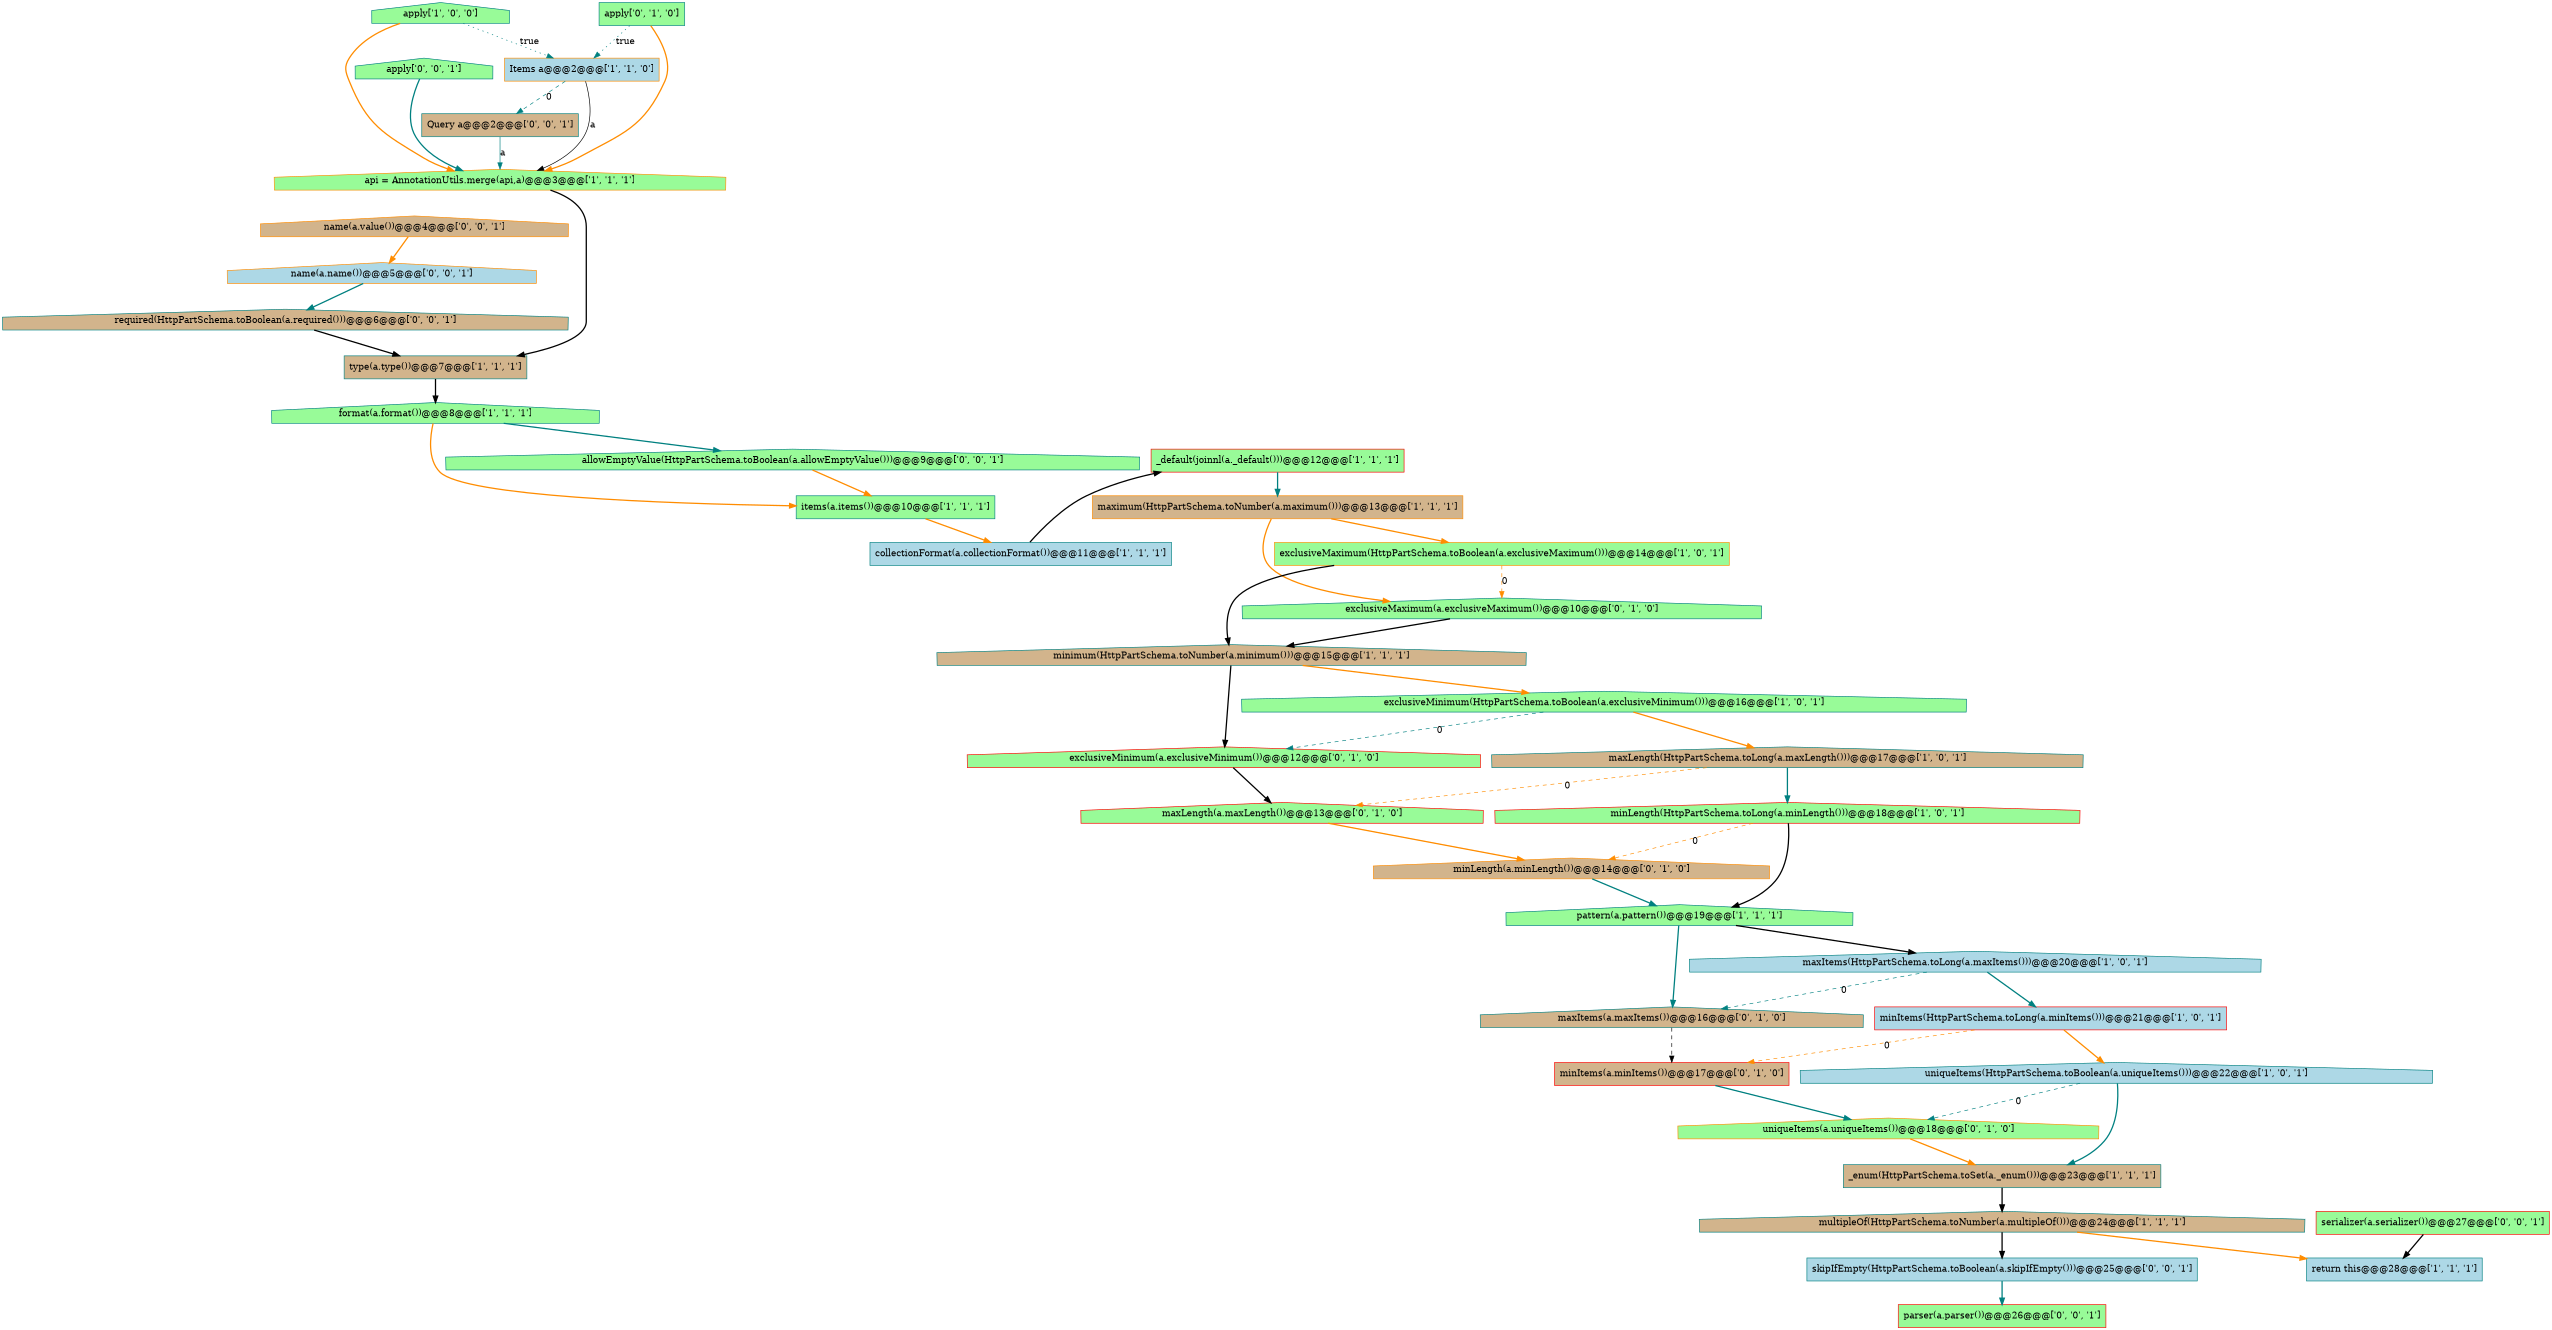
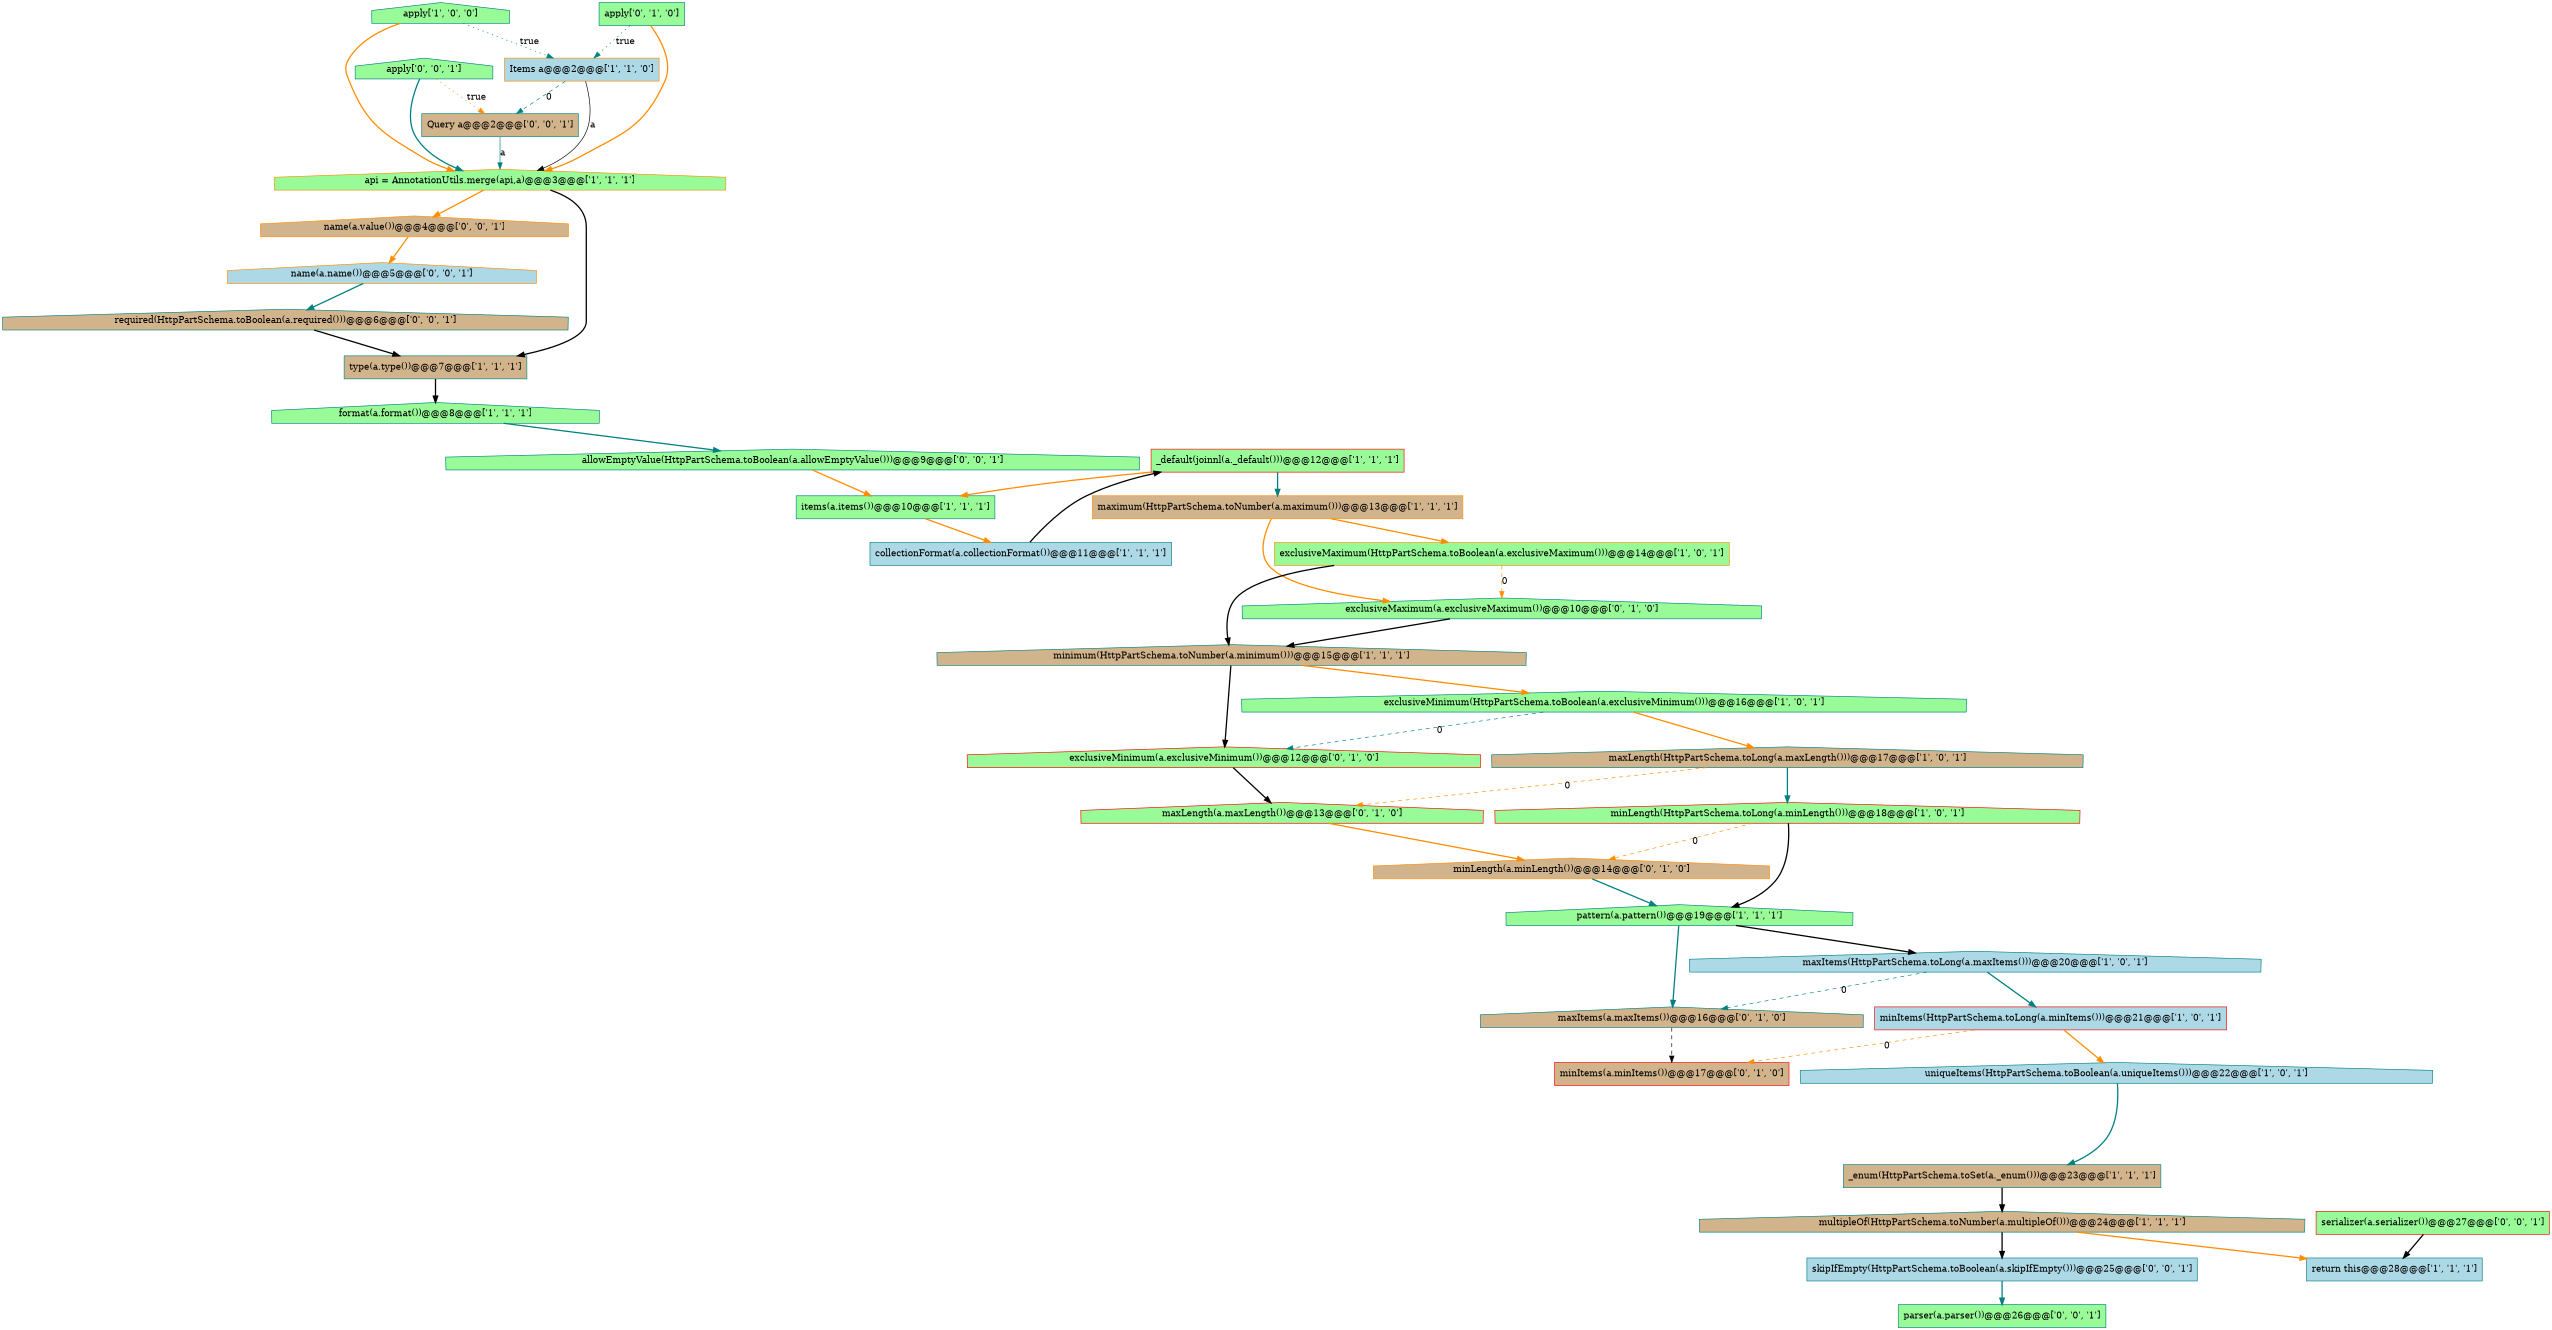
edge "apply['0', '0', '1']" -> "Query a@@@2@@@['0', '0', '1']": added, label "true"
edge "api = AnnotationUtils.merge(api,a)@@@3@@@['1', '1', '1']" -> "name(a.value())@@@4@@@['0', '0', '1']": added
edge "format(a.format())@@@8@@@['1', '1', '1']" -> "items(a.items())@@@10@@@['1', '1', '1']": now "_default(joinnl(a._default()))@@@12@@@['1', '1', '1']" -> "items(a.items())@@@10@@@['1', '1', '1']"
node "uniqueItems(a.uniqueItems())@@@18@@@['0', '1', '0']": removed
node "parser(a.parser())@@@26@@@['0', '0', '1']": color red -> teal
